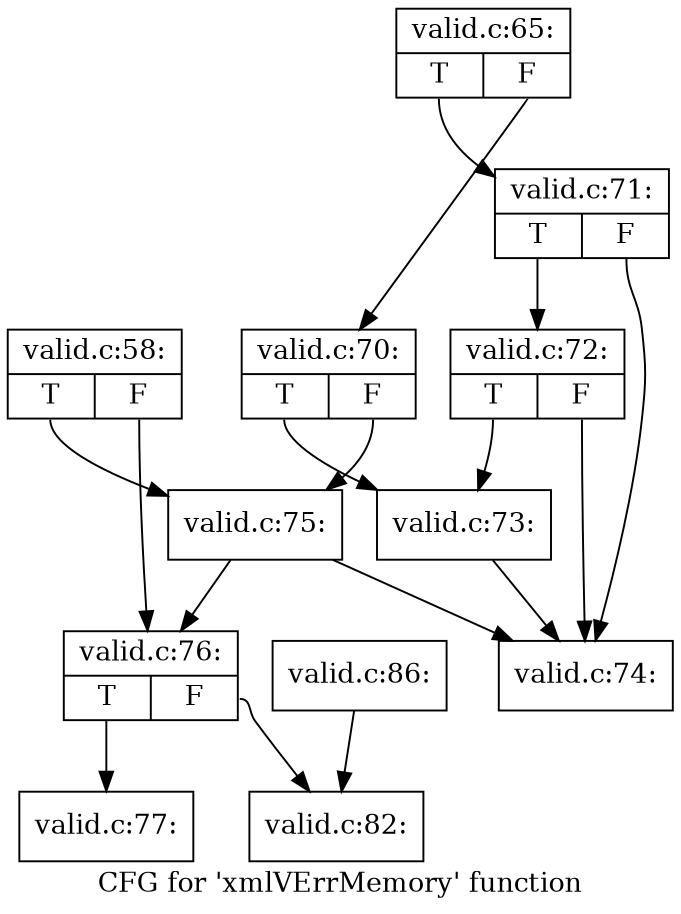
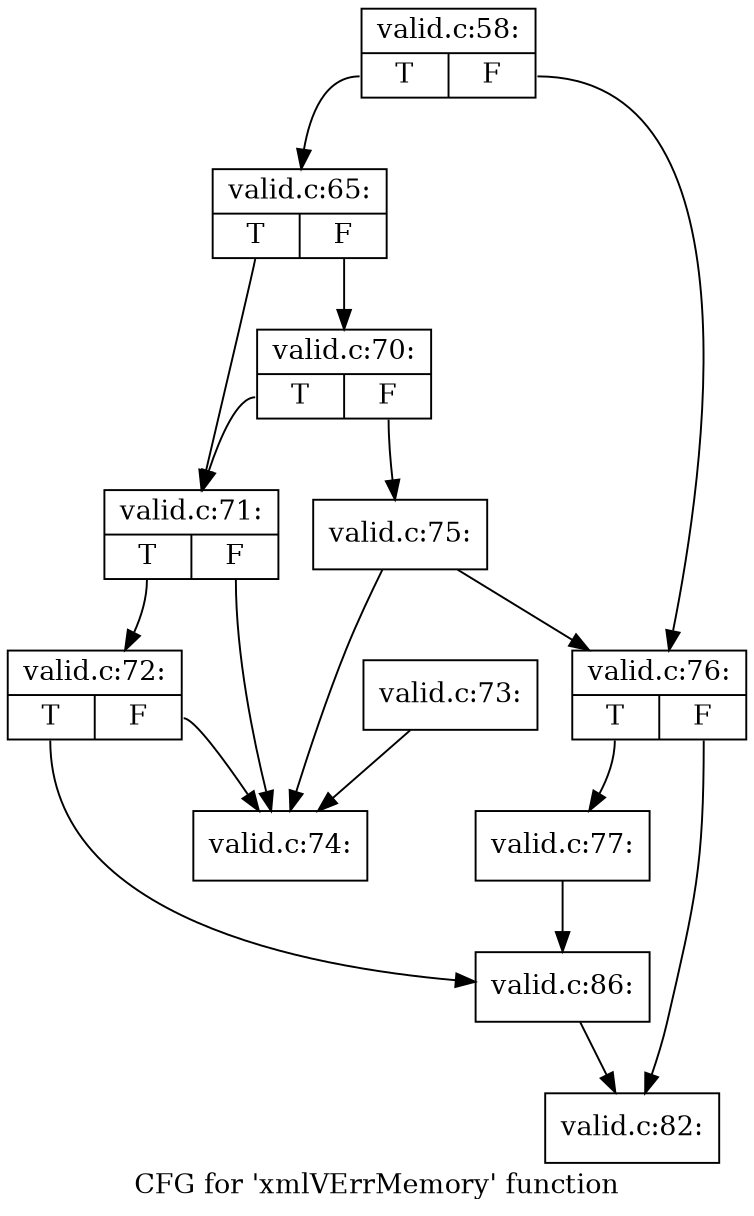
edge "valid.c:72:" -> "valid.c:73:": now "valid.c:72:" -> "valid.c:86:"
edge "valid.c:70:" -> "valid.c:73:": now "valid.c:70:" -> "valid.c:71:"
edge "valid.c:58:" -> "valid.c:75:": now "valid.c:58:" -> "valid.c:65:"
edge "valid.c:77:" -> "valid.c:86:": added
